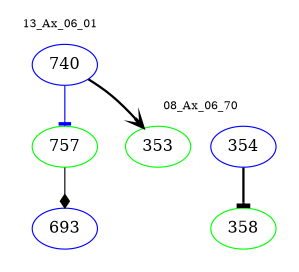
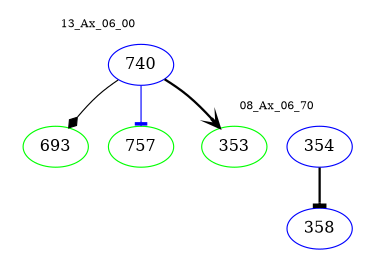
cluster "13_Ax_06_01": label "13_Ax_06_01" -> "13_Ax_06_00"
edge "757" -> "693": now "740" -> "693"
node "693": color blue -> green
node "358": color green -> blue
